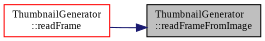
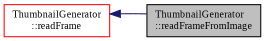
edge "ThumbnailGenerator ::readFrame" -> "ThumbnailGenerator ::readFrameFromImage": reversed
